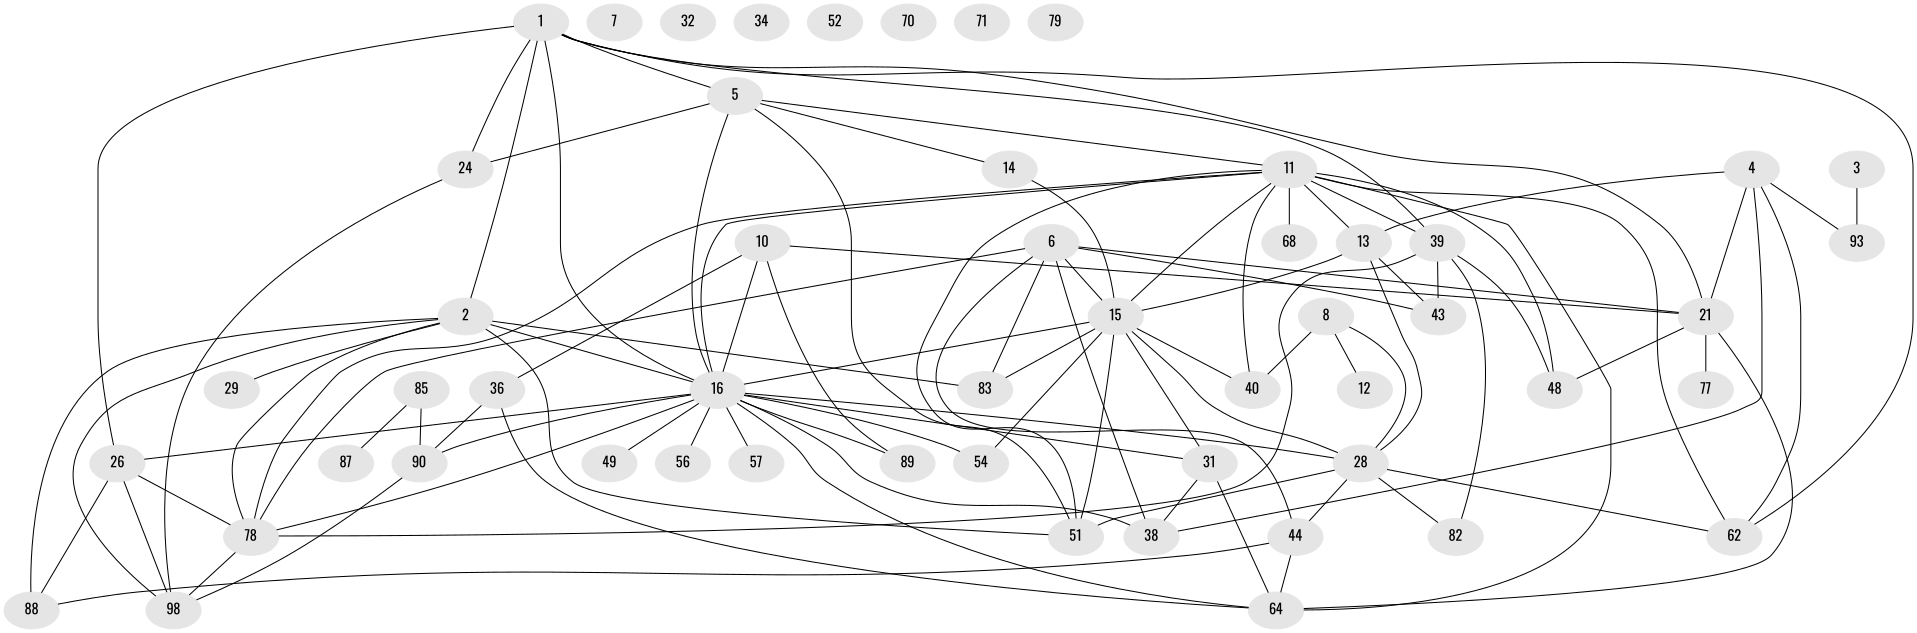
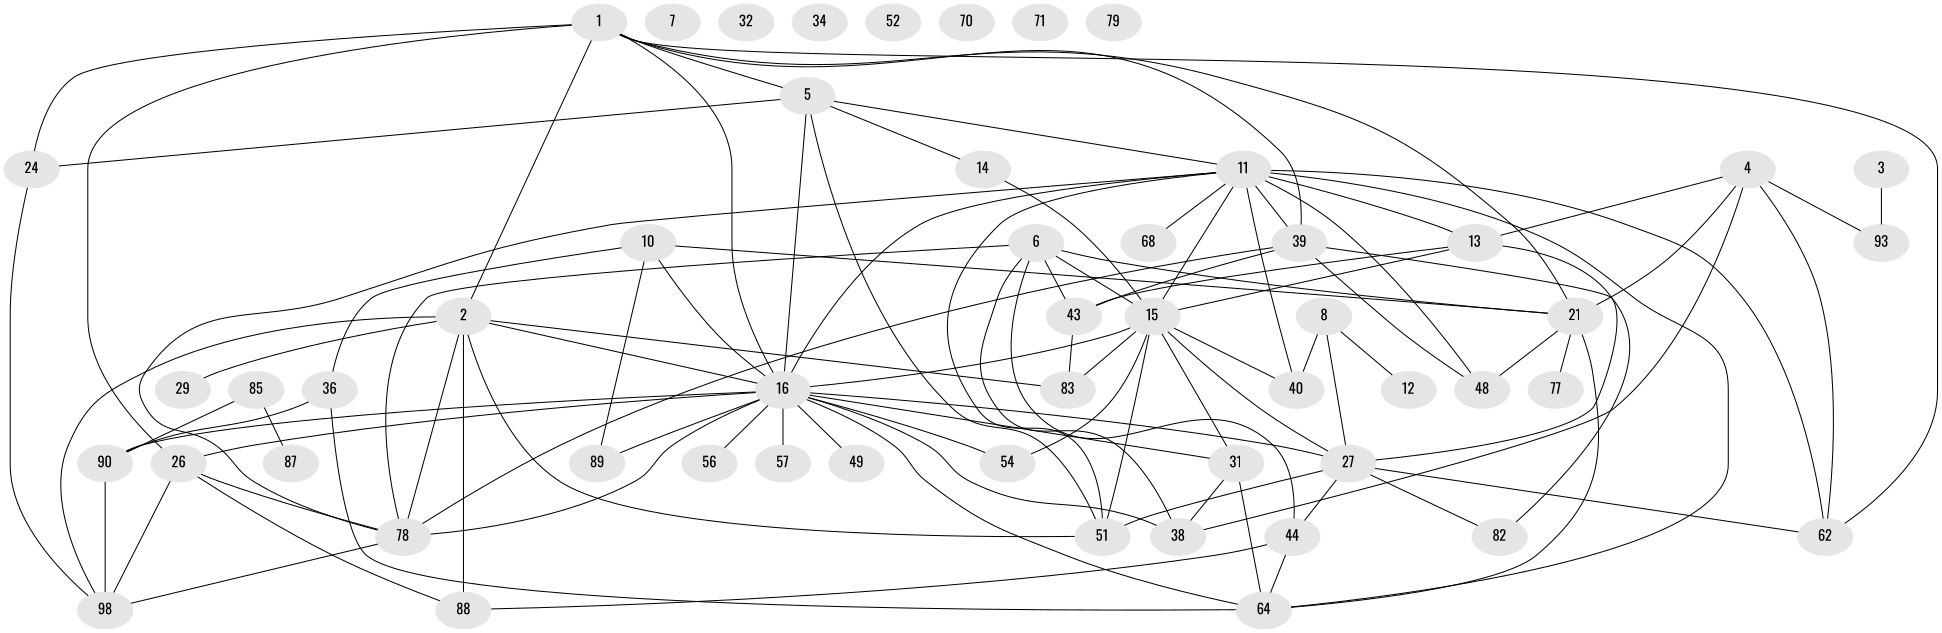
edge "6" -- "83": now "43" -- "83"
node "28": label "28" -> "27"
